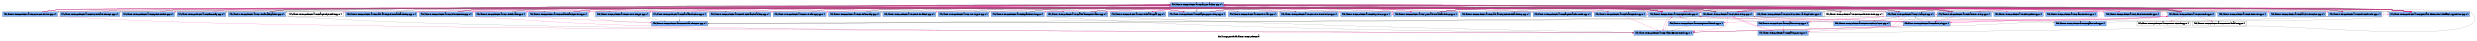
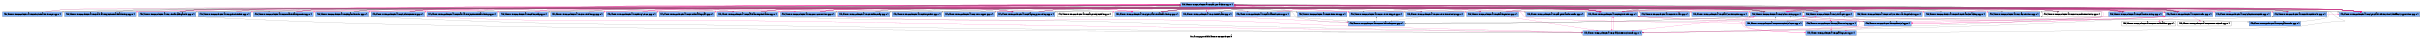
edge "{lib/libLLVMX86CodeGen.a(X86DomainReassignment.cpp.o)}" -> "{lib/libLLVMX86CodeGen.a(X86FixupLEAs.cpp.o)}": now "{lib/libLLVMX86CodeGen.a(X86DomainReassignment.cpp.o)}" -> "{lib/libLLVMX86CodeGen.a(X86CmovConversion.cpp.o)}"
node "{lib/libLLVMX86CodeGen.a(X86InsertPrefetch.cpp.o)}": removed
edge "{lib/libLLVMX86CodeGen.a(X86LowerAMXType.cpp.o)}" -> "{lib/libLLVMX86CodeGen.a(X86InterleavedAccess.cpp.o)}": reversed
node "{lib/libLLVMX86CodeGen.a(X86RegisterBankInfo.cpp.o)}": removed
